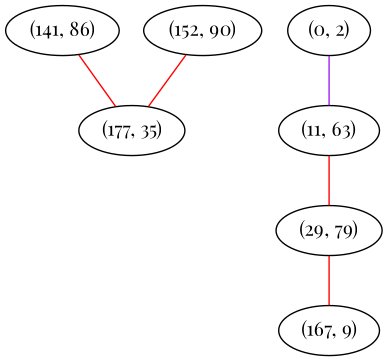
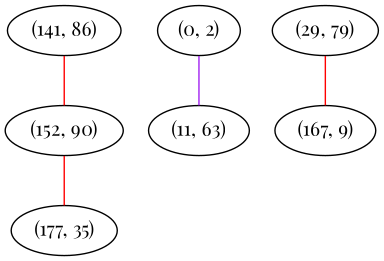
edge "(141, 86)" -- "(177, 35)": now "(141, 86)" -- "(152, 90)"
edge "(11, 63)" -- "(29, 79)": removed
